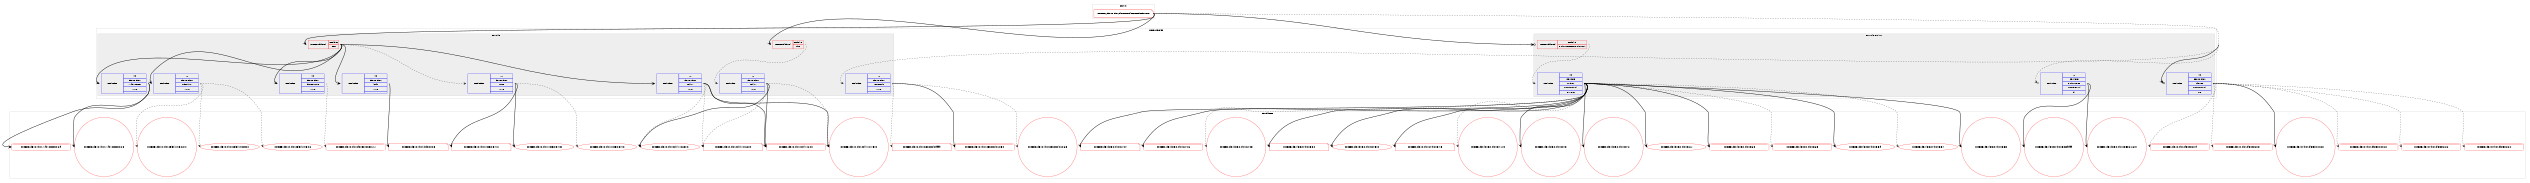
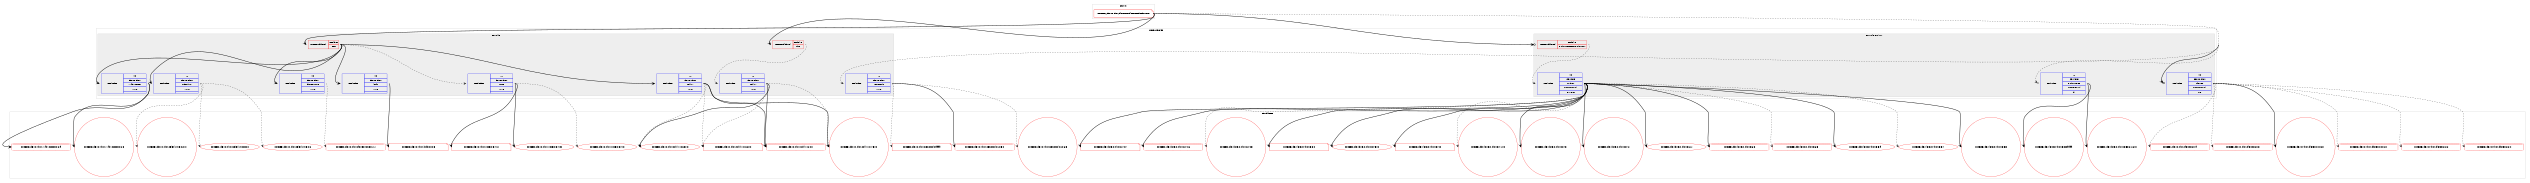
node "portage://dev-python/python-3.7.5": label "portage://dev-python/python-3.7.5" -> "portage://dev-lang/python-3.7.5"
